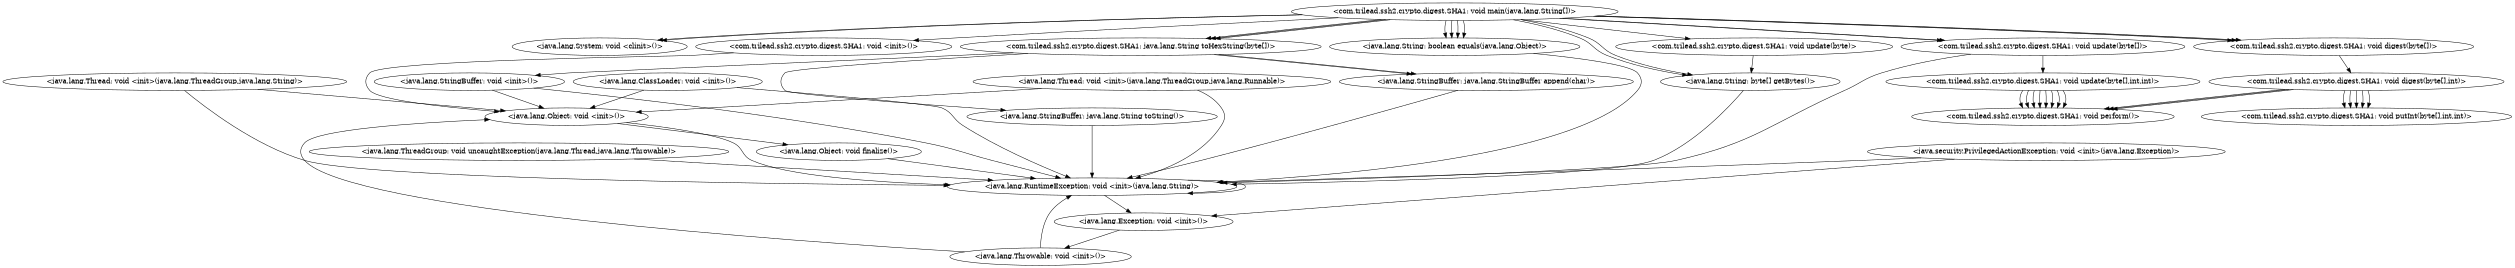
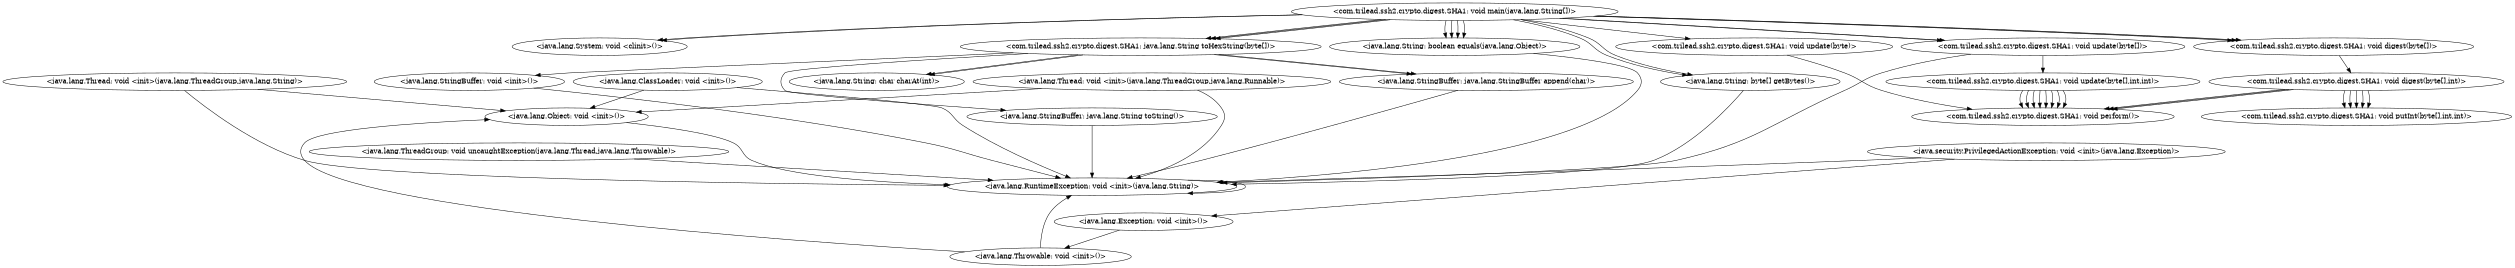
node "<com.trilead.ssh2.crypto.digest.SHA1: void <init>()>": removed
edge "<com.trilead.ssh2.crypto.digest.SHA1: void update(byte)>" -> "<java.lang.String: byte[] getBytes()>": now "<com.trilead.ssh2.crypto.digest.SHA1: void update(byte)>" -> "<com.trilead.ssh2.crypto.digest.SHA1: void perform()>"
node "<java.lang.String: char charAt(int)>": added
edge "<java.lang.StringBuffer: void <init>()>" -> "<java.lang.Object: void <init>()>": removed
node "<java.lang.Object: void finalize()>": removed
edge "<java.lang.RuntimeException: void <init>(java.lang.String)>" -> "<java.lang.Exception: void <init>()>": removed
